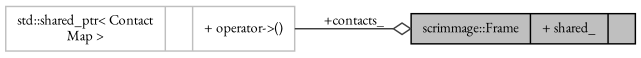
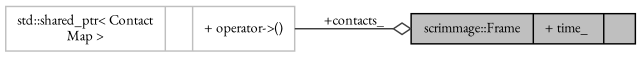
node "scrimmage::Frame": text "+ shared_" -> "+ time_"
